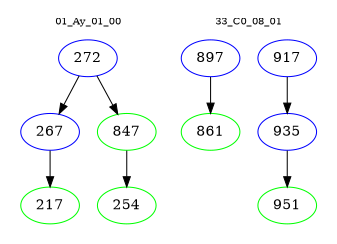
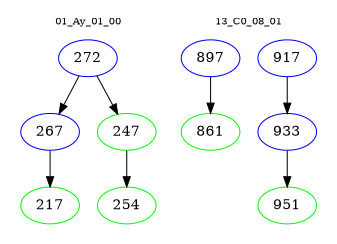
cluster "33_C0_08_01": label "33_C0_08_01" -> "13_C0_08_01"
node "847": label "847" -> "247"
node "935": label "935" -> "933"
